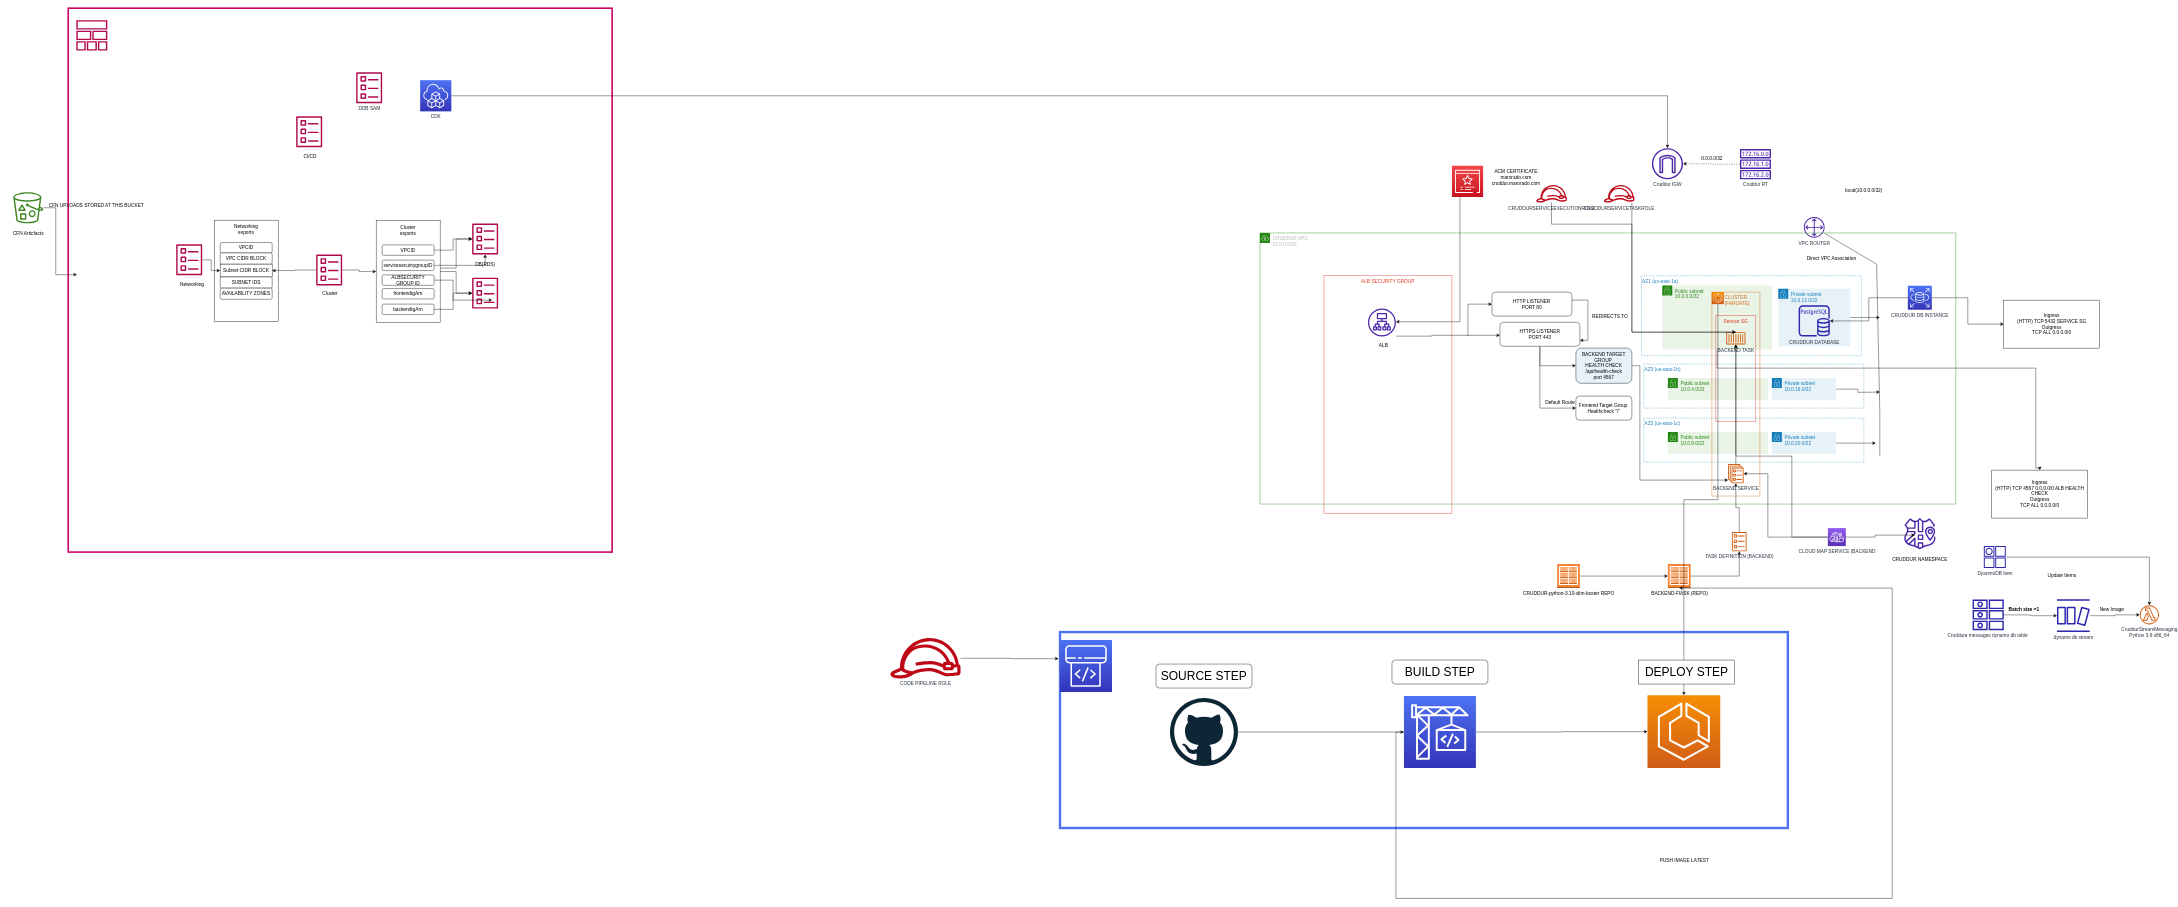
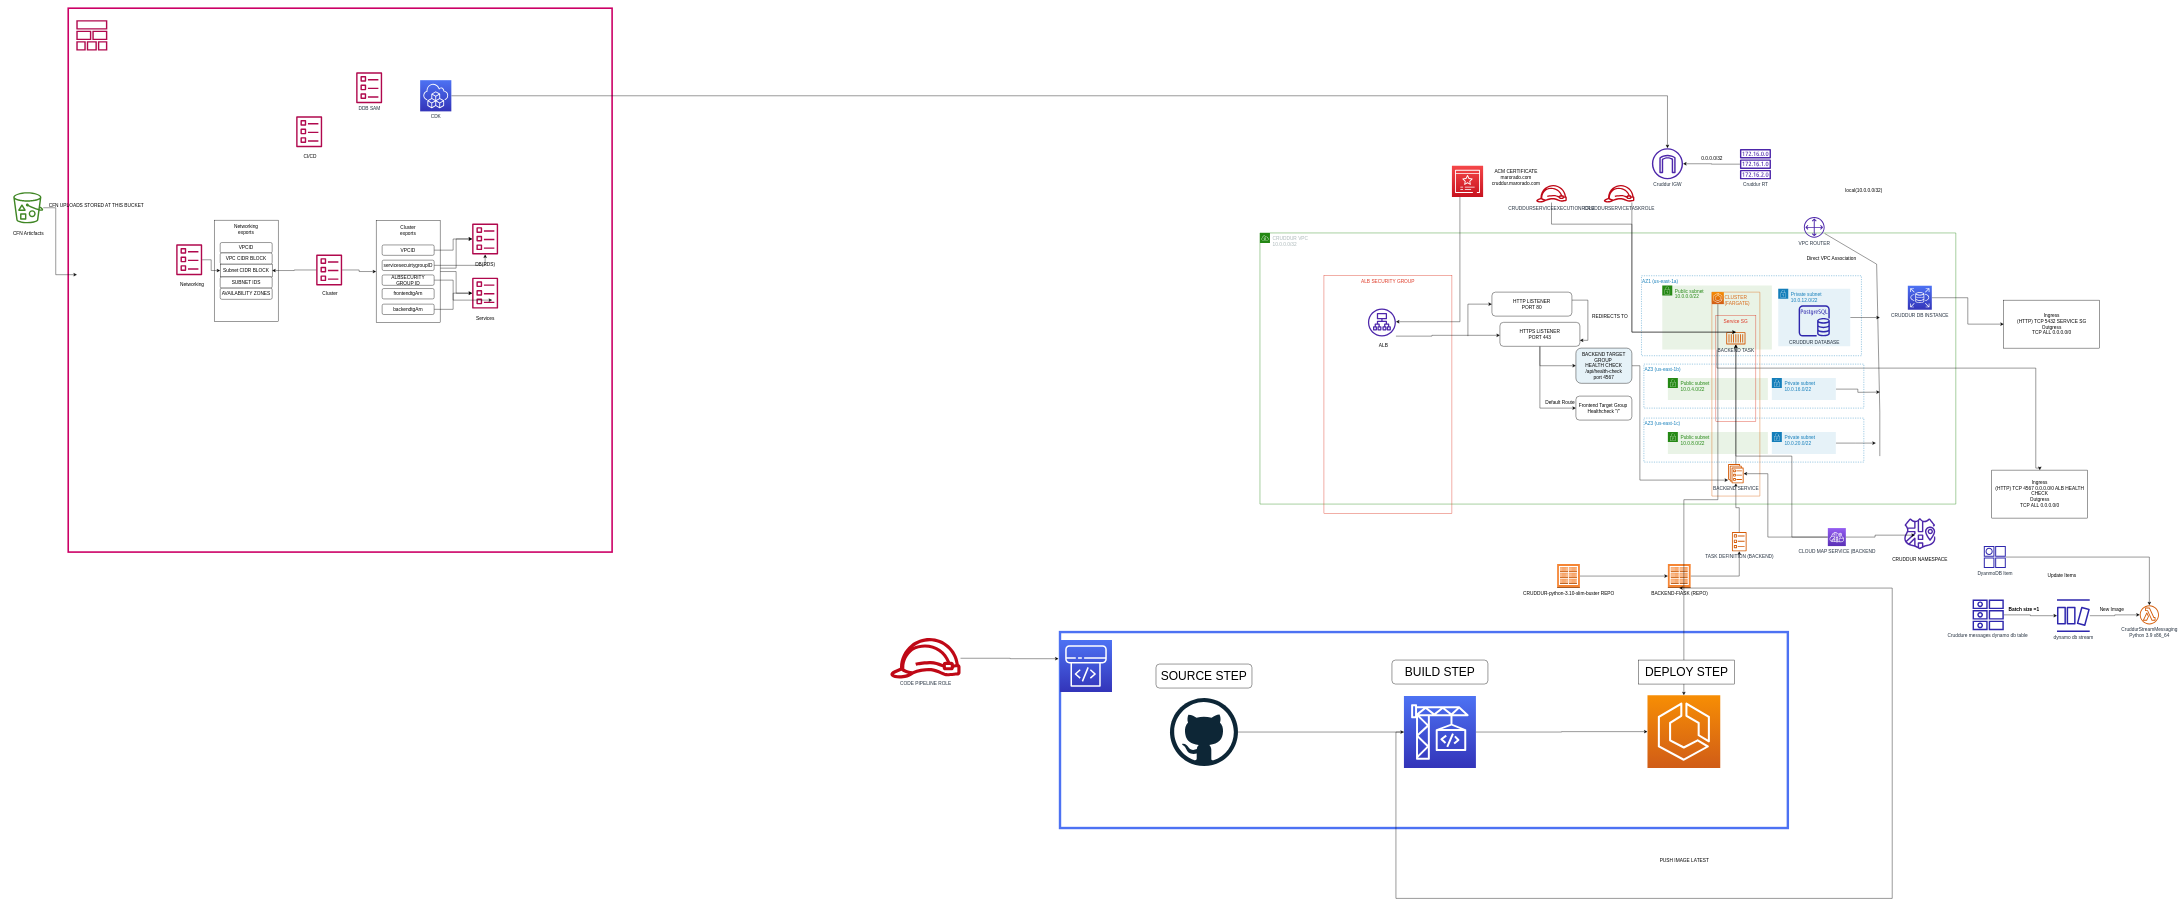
edge "Cruddur RT" -> "Cruddur IGW": style dashed -> solid
node "Services": added
edge "CRUDDUR DB INSTANCE" -> "CRUDDUR DATABASE": removed
